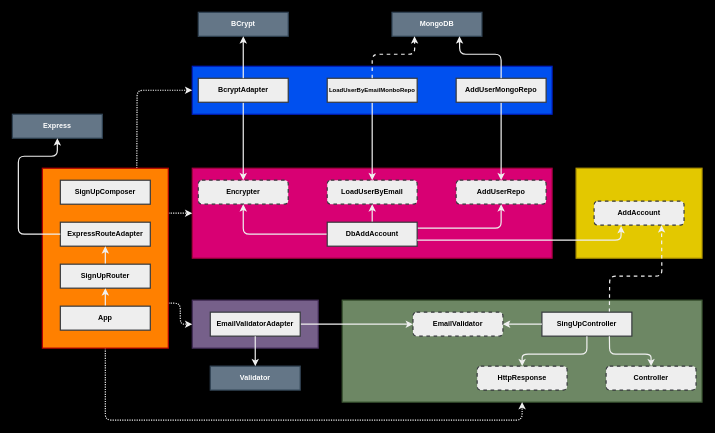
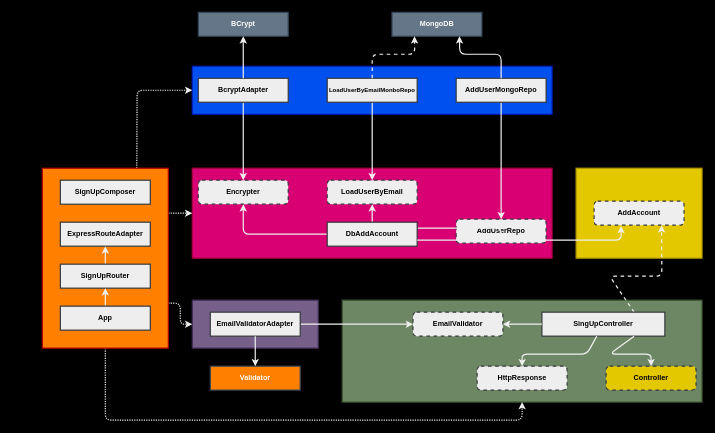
node "Express": removed
edge "ExpressRouteAdapter" -> "Express": removed
node "AddUserRepo": moved (501, 192) -> (501, 231)
node "SingUpController": size 90x24 -> 123x24
node "Validator": fillcolor #647687 -> #ff8000
node "Controller": fillcolor #eeeeee -> #e3c800
